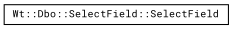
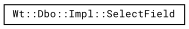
node "Wt::Dbo::SelectField::SelectField": label "Wt::Dbo::SelectField::SelectField" -> "Wt::Dbo::Impl::SelectField"
